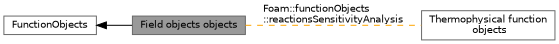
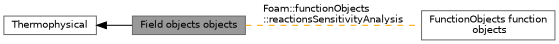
node "FunctionObjects": label "FunctionObjects" -> "Thermophysical"
node "Thermophysical function objects": label "Thermophysical function objects" -> "FunctionObjects function objects"
